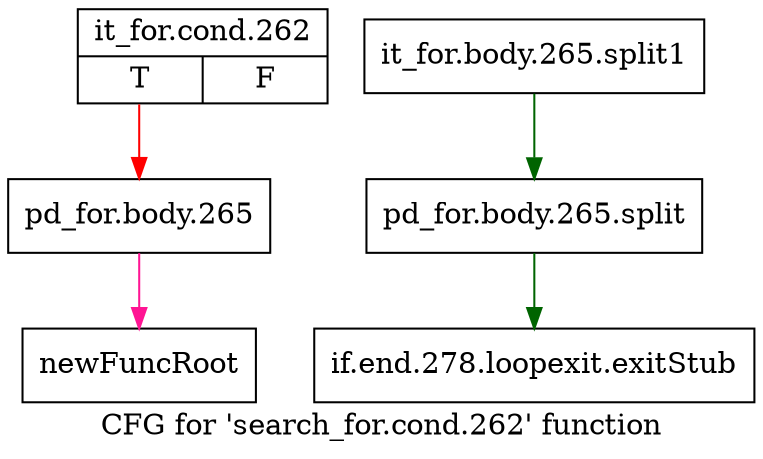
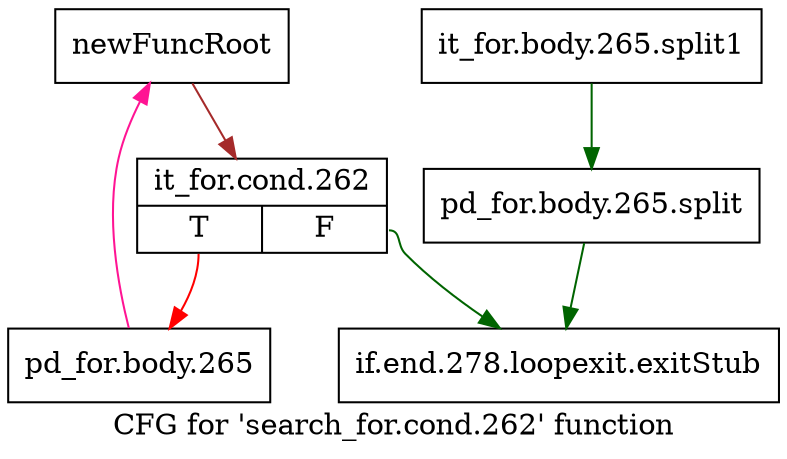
edge "newFuncRoot" -> "it_for.cond.262": added
edge "it_for.cond.262" -> "if.end.278.loopexit.exitStub": added
